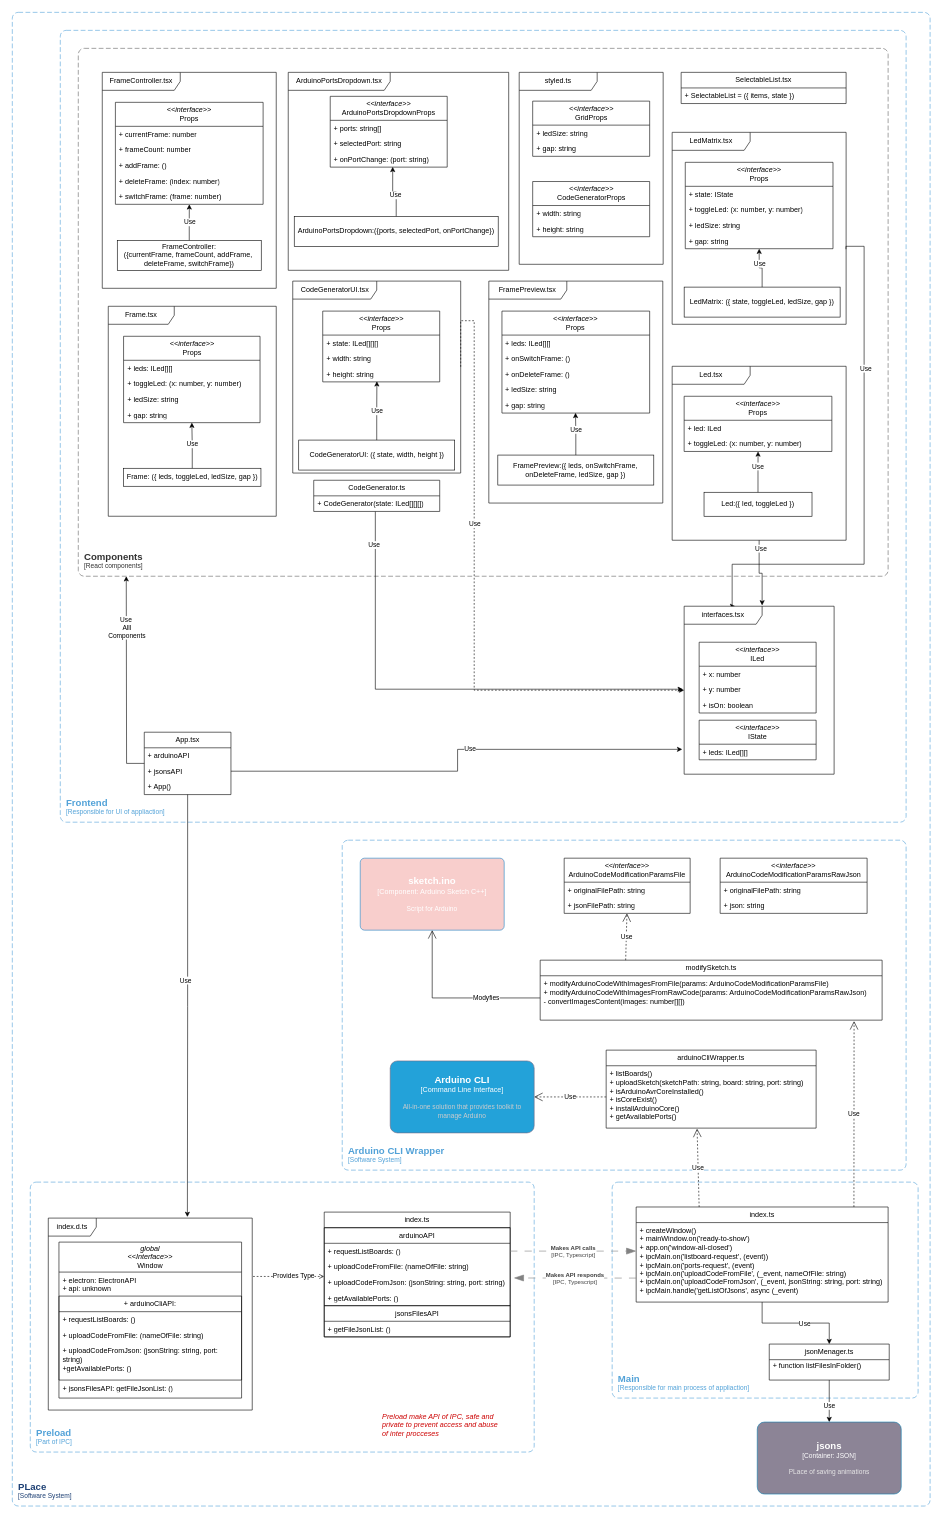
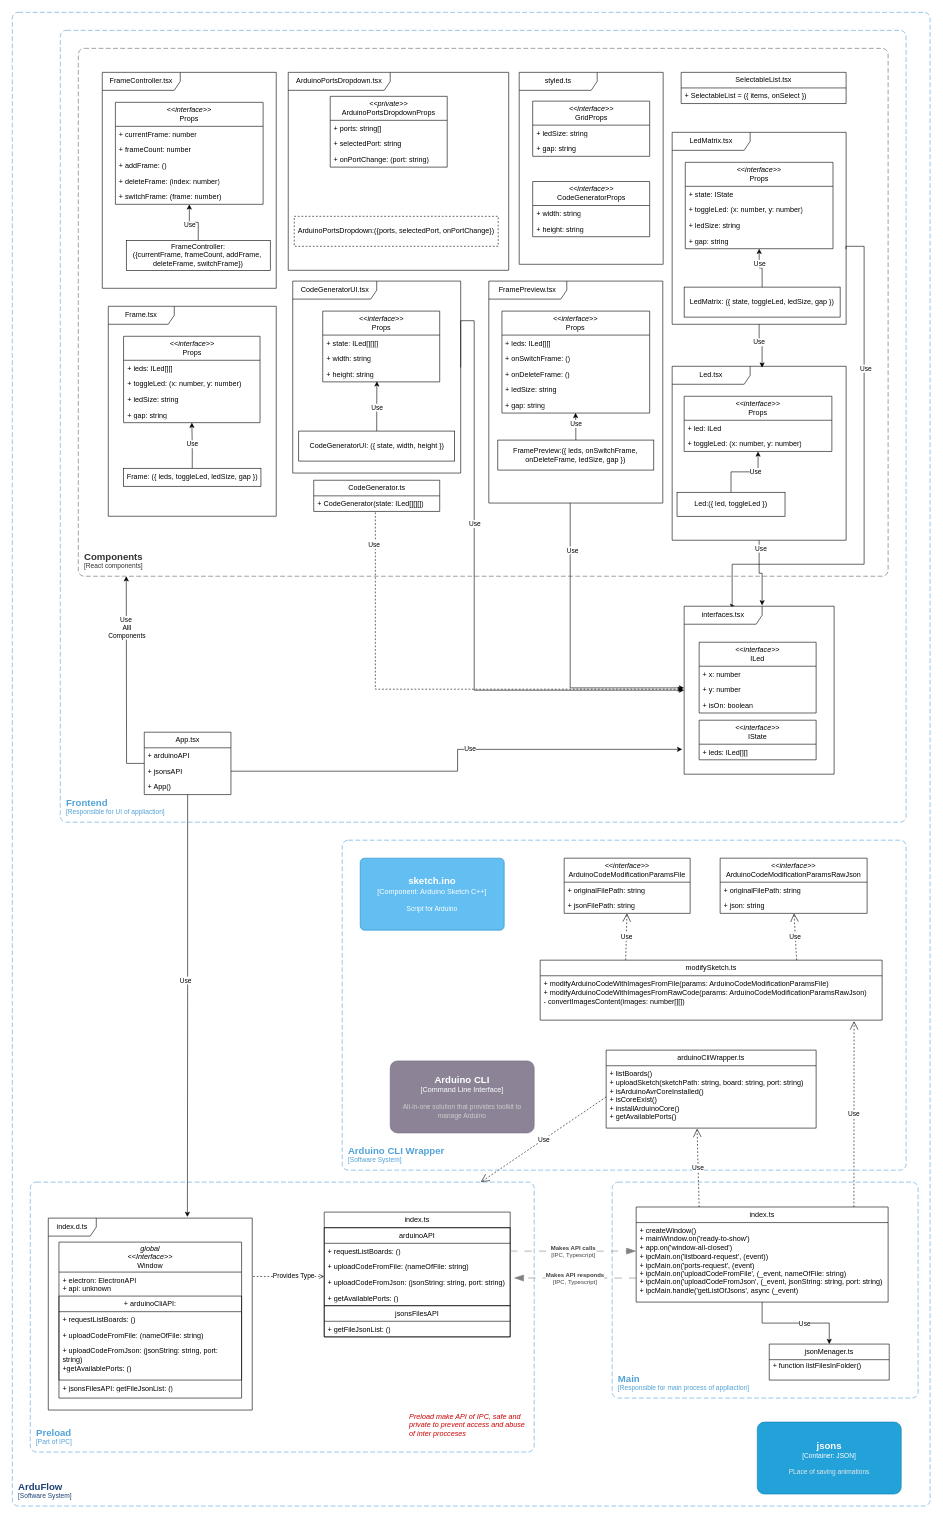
node "+ SelectableList = ({ items, state })": label "+ SelectableList = ({ items, state })" -> "+ SelectableList = ({ items, onSelect })"
node "<<interface>> ArduinoPortsDropdownProps": label "<<interface>> ArduinoPortsDropdownProps" -> "<<private>> ArduinoPortsDropdownProps"
edge "ArduinoPortsDropdown:({ports, selectedPort, onPortChange})" -> "+ onPortChange: (port: string)": removed, label "Use"
node "ArduinoPortsDropdown:({ports, selectedPort, onPortChange})": style solid -> dashed
node "FrameController: ({currentFrame, frameCount, addFrame, deleteFrame, switchFrame})": moved (189, 255) -> (198, 255)
edge "LedMatrix.tsx" -> "Led.tsx": added, label "Use"
node "CodeGeneratorUI: ({ state, width, height })": moved (377, 455) -> (377, 446)
node "FramePreview:({ leds, onSwitchFrame, onDeleteFrame, ledSize, gap })": moved (576, 470) -> (576, 455)
edge "CodeGeneratorUI.tsx" -> "interfaces.tsx": style dashed -> solid
node "Led:({ led, toggleLed })": moved (758, 504) -> (731, 504)
edge "FramePreview.tsx" -> "interfaces.tsx": added, label "Use"
edge "+ CodeGenerator(state: ILed[][][])" -> "interfaces.tsx": style solid -> dashed
node "sketch.ino [Component: Arduino Sketch C++] Script for Arduino": fillcolor #f8cecc -> #63bef2
edge "modifySketch.ts" -> "+ json: string": added, label "Use"
edge "+ modifyArduinoCodeWithImagesFromFile(params: ArduinoCodeModificationParamsFile) + modifyArduinoCodeWithImagesFromRawCode(params: ArduinoCodeModificationParamsRawJson) - convertImagesContent(images: number[][])" -> "sketch.ino [Component: Arduino Sketch C++] Script for Arduino": removed, label "Modyfies"
node "Arduino CLI [Command Line Interface] All-in-one solution that provides toolkit to manage Arduino": fillcolor #23a2d9 -> #8c8496
edge "+ listBoards() + uploadSketch(sketchPath: string, board: string, port: string) + isArduinoAvrCoreInstalled() + isCoreExist() + installArduinoCore() + getAvailablePorts()" -> "Arduino CLI [Command Line Interface] All-in-one solution that provides toolkit to manage Arduino": now "+ listBoards() + uploadSketch(sketchPath: string, board: string, port: string) + isArduinoAvrCoreInstalled() + isCoreExist() + installArduinoCore() + getAvailablePorts()" -> "Preload [Part of IPC]"
edge "jsonMenager.ts" -> "jsons [Container: JSON] PLace of saving animations": removed, label "Use"
node "Preload make API of IPC, safe and private to prevent access and abuse of inter procceses": moved (441, 1425) -> (468, 1425)
node "jsons [Container: JSON] PLace of saving animations": fillcolor #8c8496 -> #23a2d9
node "PLace [Software System]": label "PLace [Software System]" -> "ArduFlow [Software System]"
